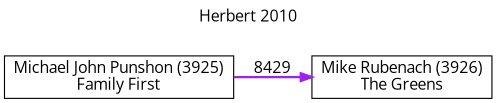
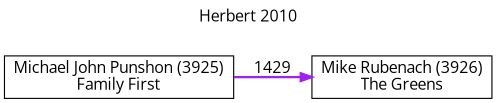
edge "Michael John Punshon (3925) Family First" -> "Mike Rubenach (3926) The Greens": label "8429" -> "1429"
